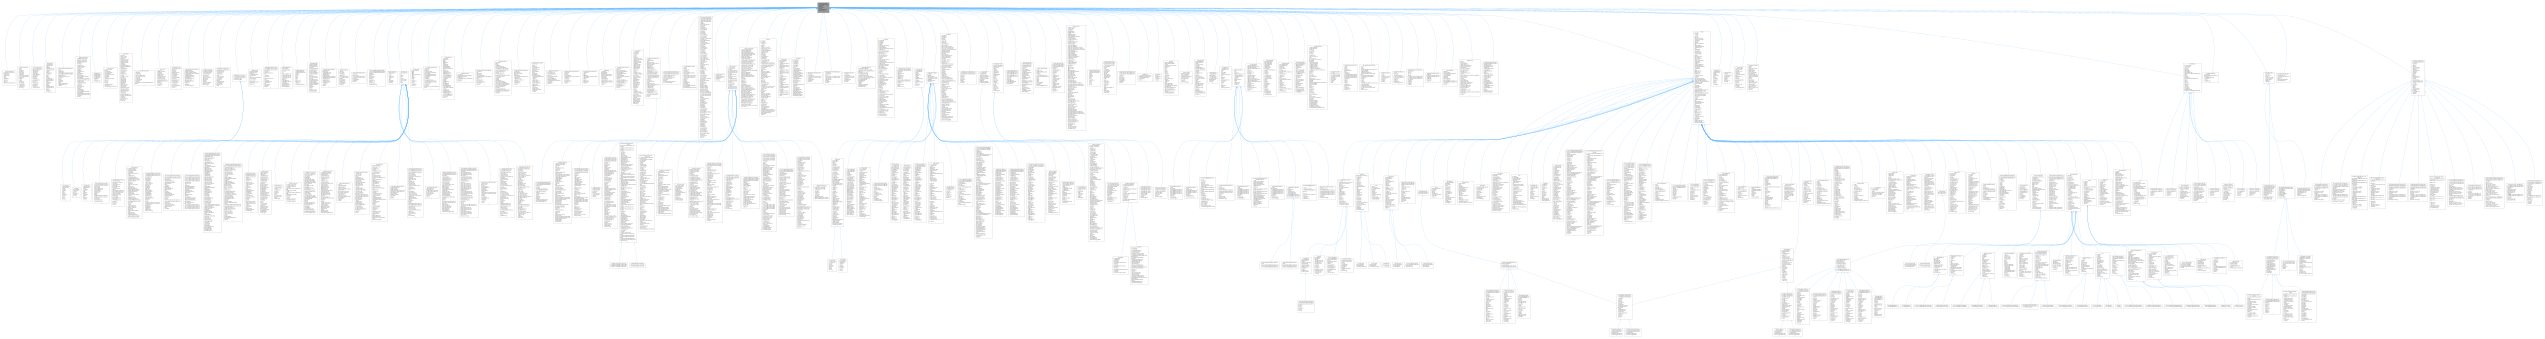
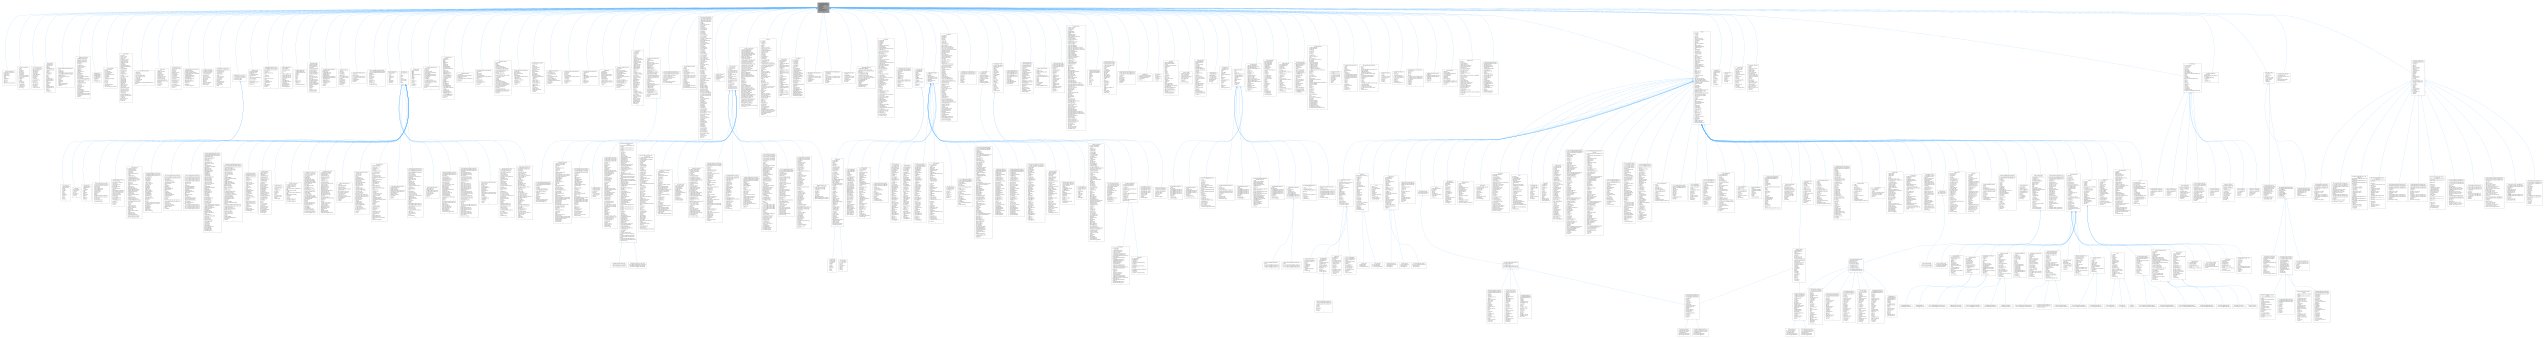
node "{FxVarSwap ||+ FxVarSwap() + FxVarSwap() }": removed
